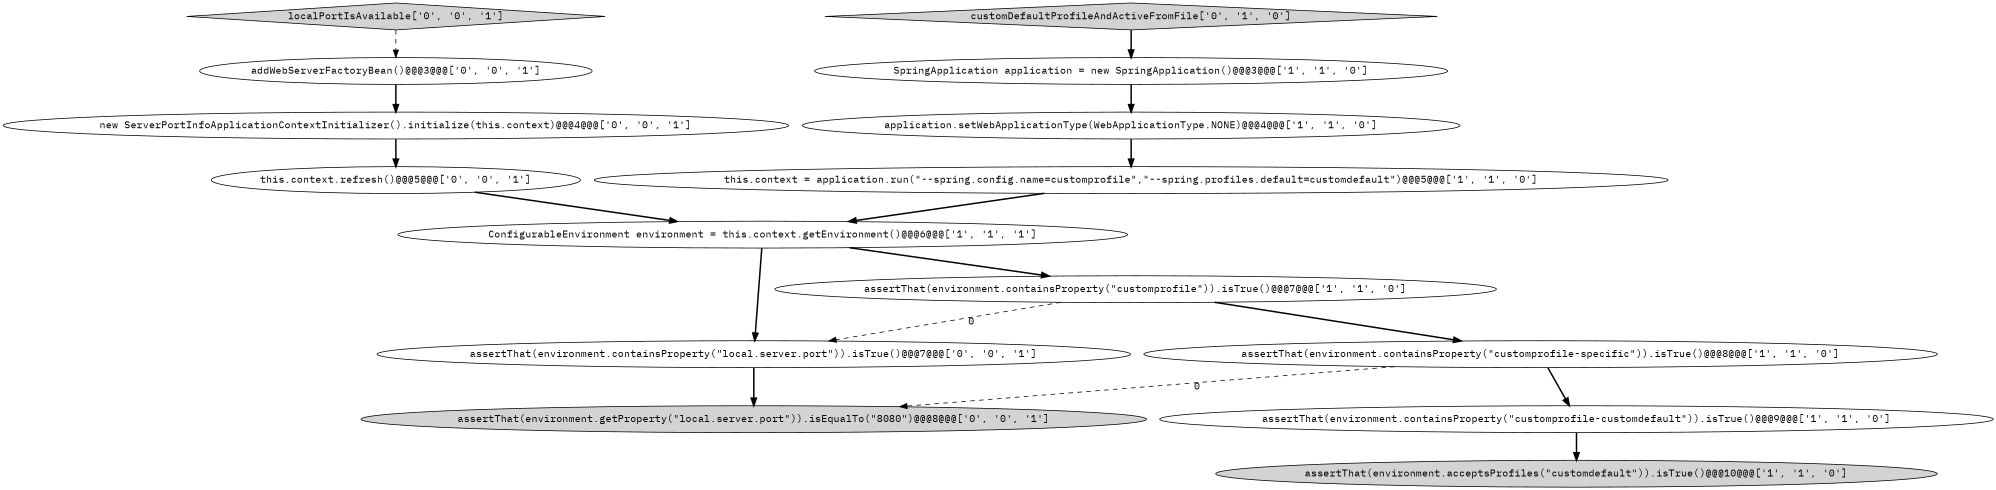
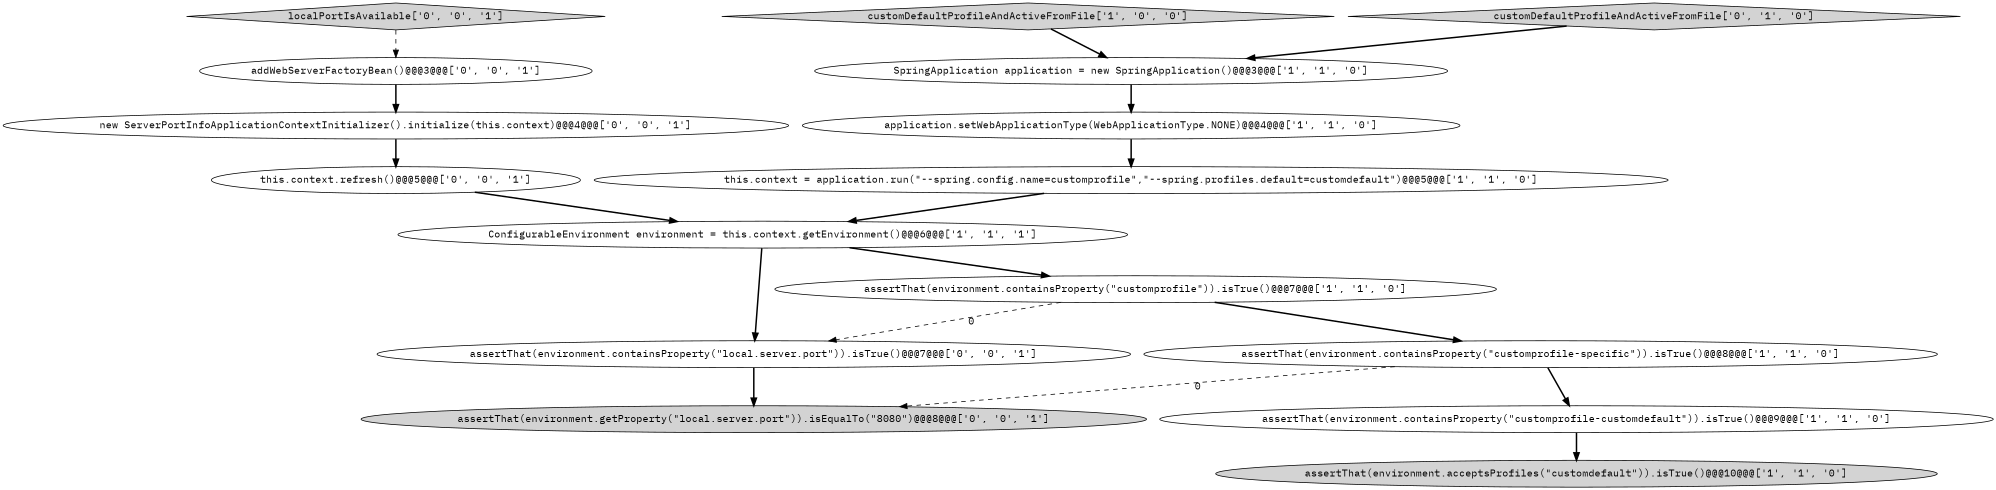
node "customDefaultProfileAndActiveFromFile['1', '0', '0']": added
